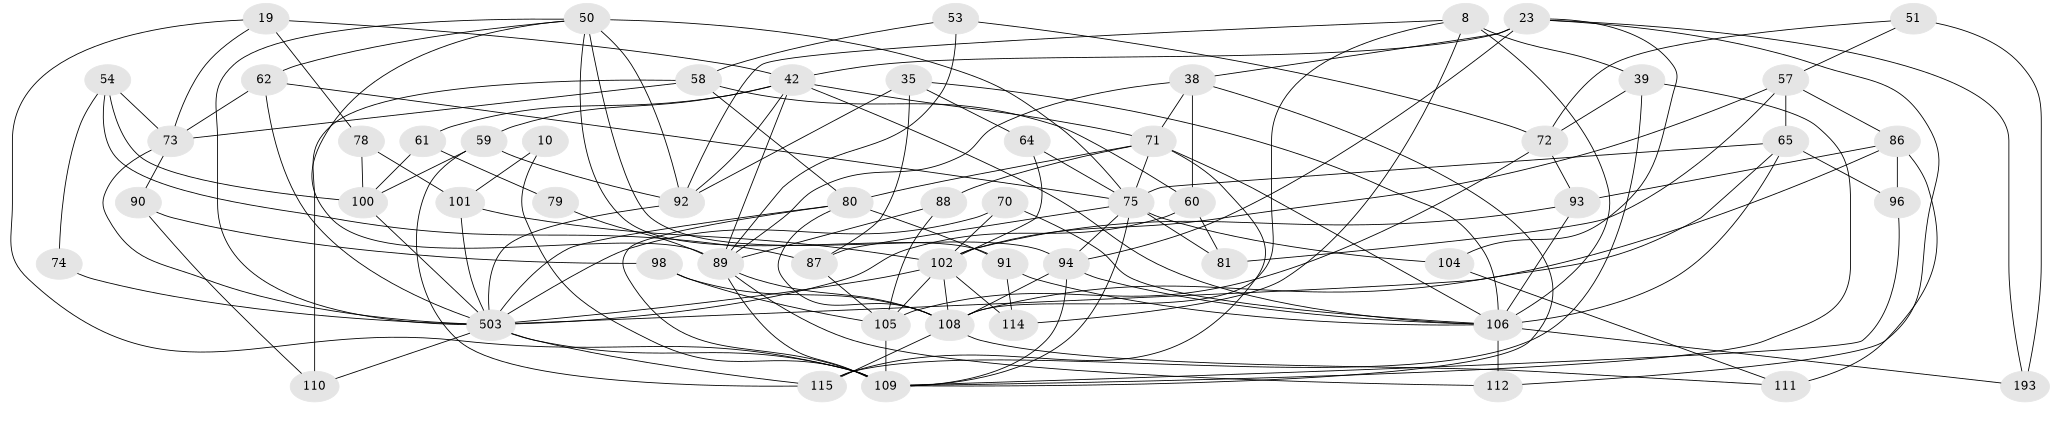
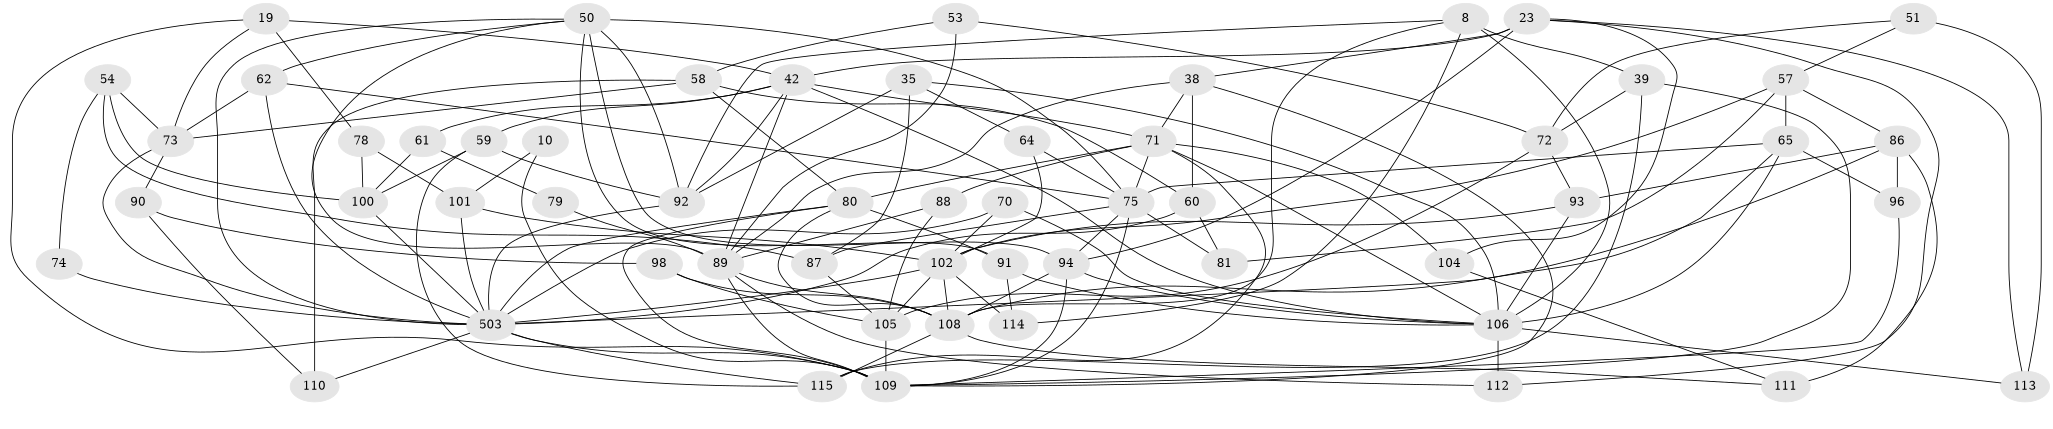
edge "75" -- "104": now "71" -- "104"
node "193": label "193" -> "113"
